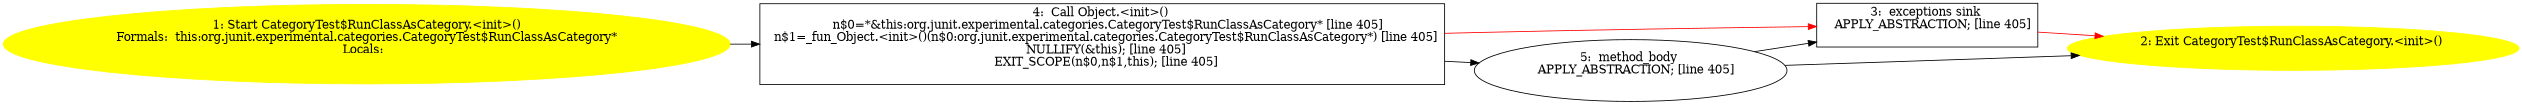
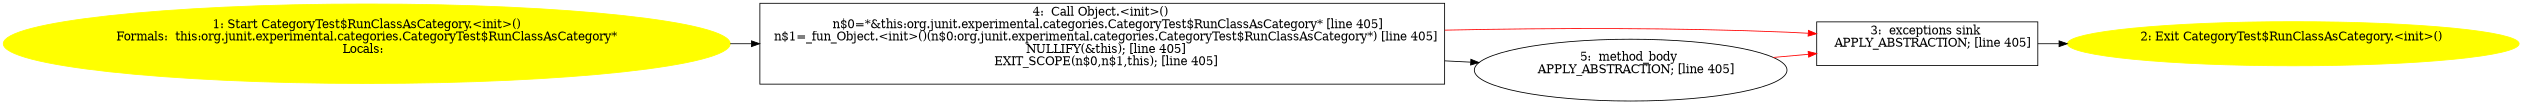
edge "3:  exceptions sink APPLY_ABSTRACTION; [line 405]" -> "2: Exit CategoryTest$RunClassAsCategory.<init>()": color red -> black
edge "5:  method_body APPLY_ABSTRACTION; [line 405]" -> "3:  exceptions sink APPLY_ABSTRACTION; [line 405]": color black -> red
edge "5:  method_body APPLY_ABSTRACTION; [line 405]" -> "2: Exit CategoryTest$RunClassAsCategory.<init>()": removed
